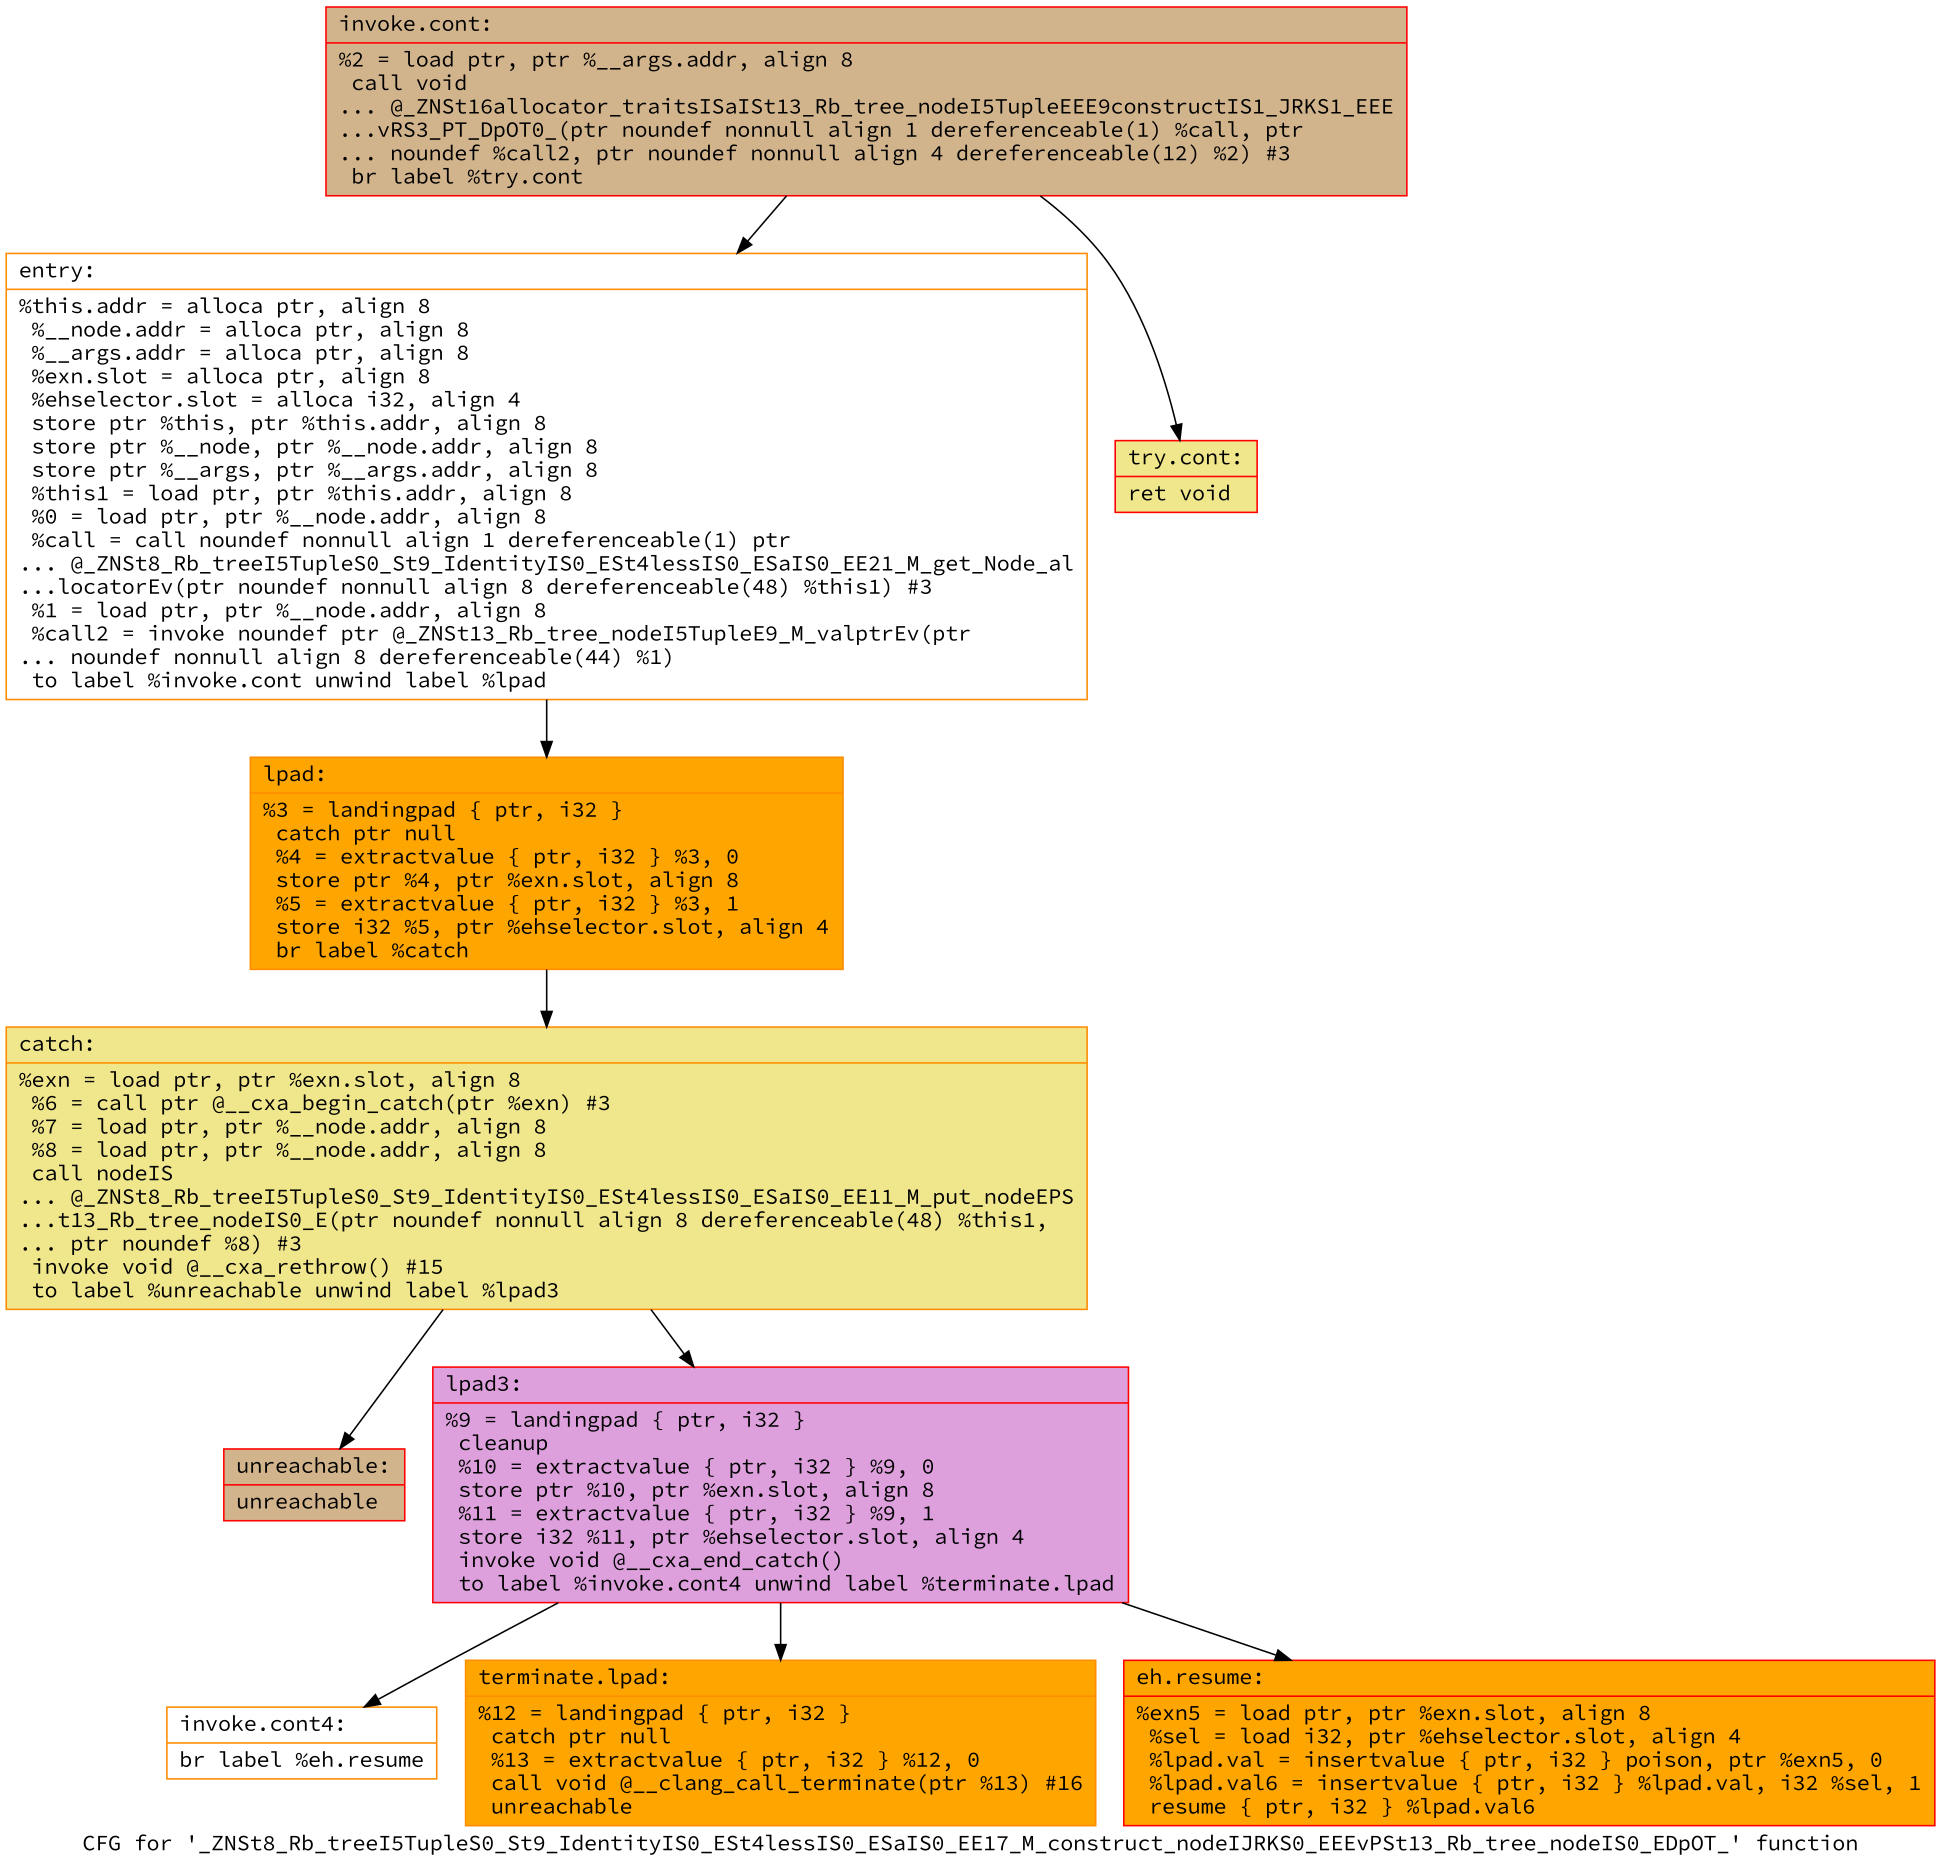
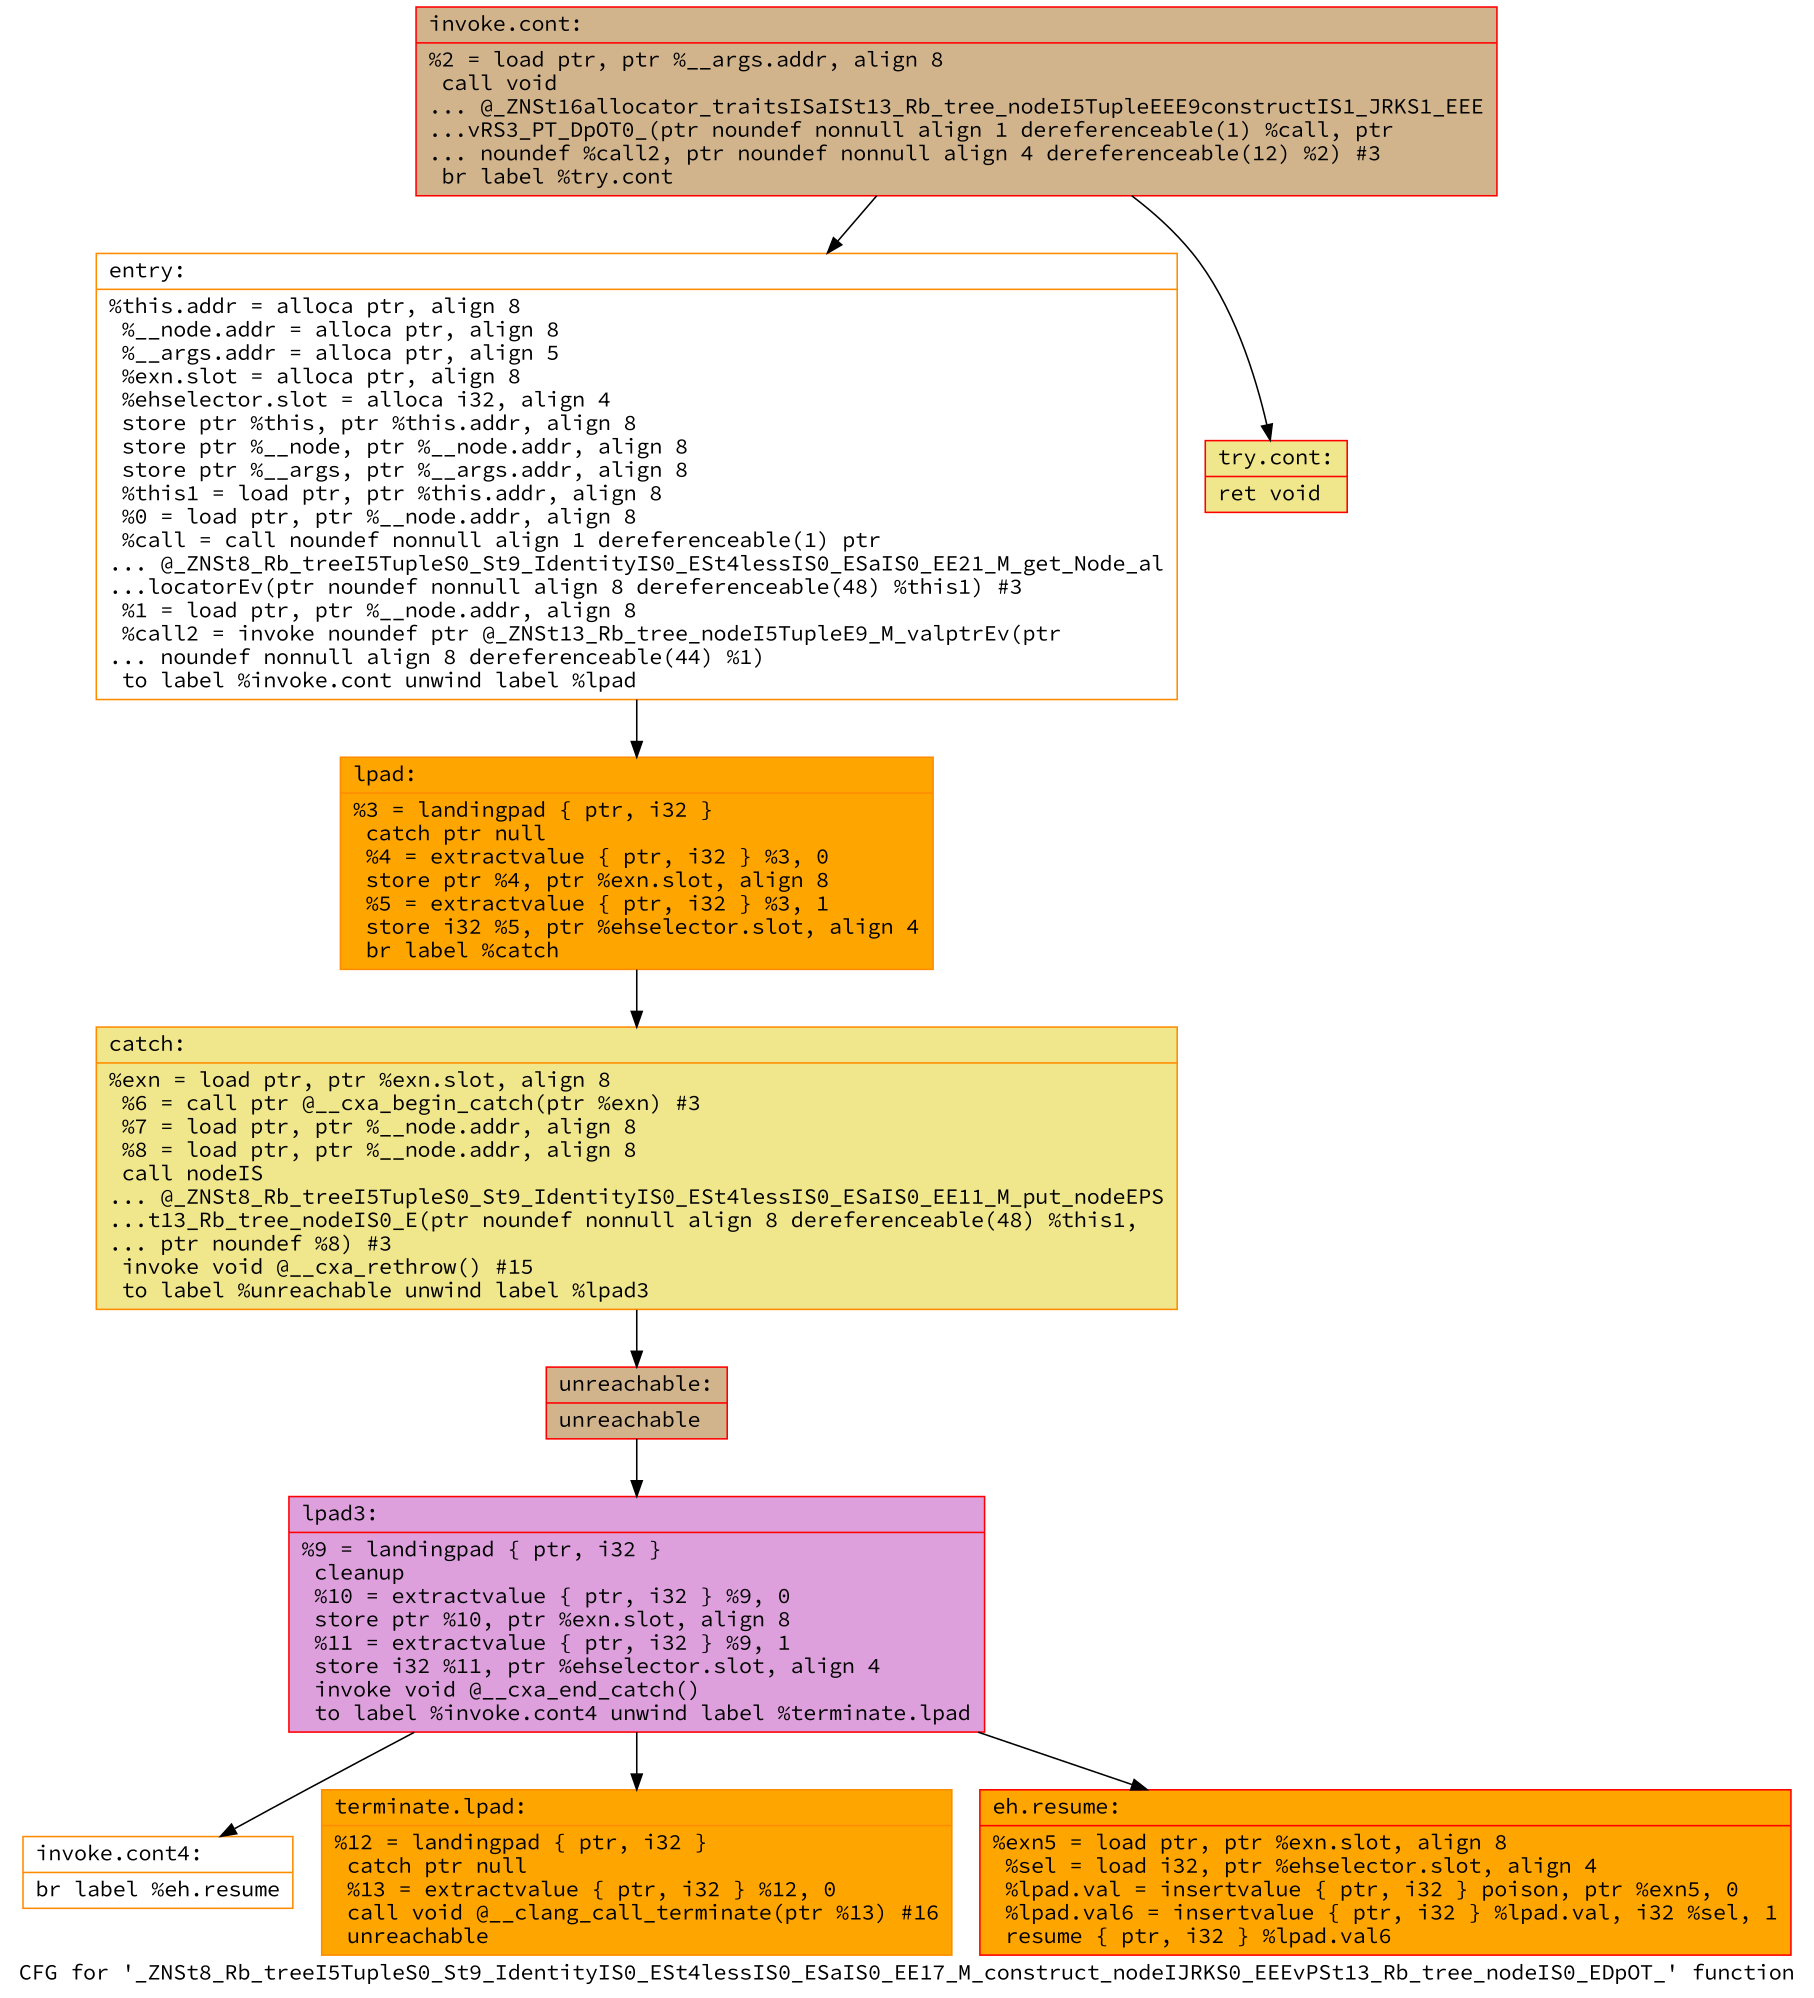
node "entry:": text "%__args.addr = alloca ptr, align 8" -> "%__args.addr = alloca ptr, align 5"
edge "catch:" -> "lpad3:": now "unreachable:" -> "lpad3:"
